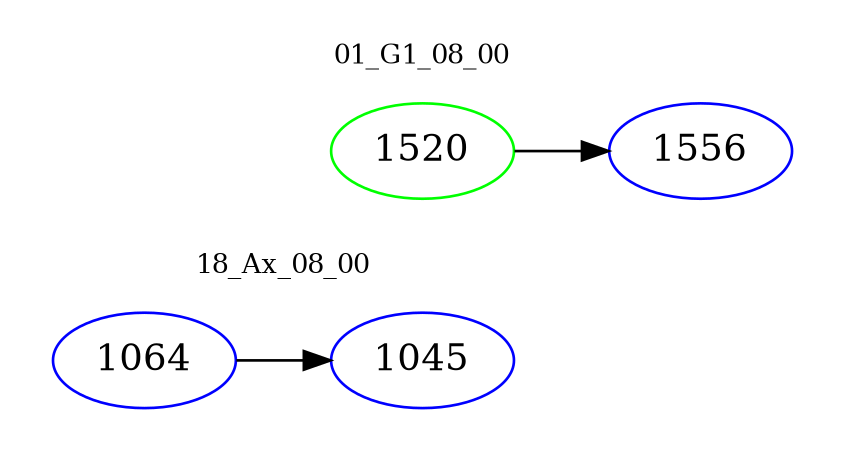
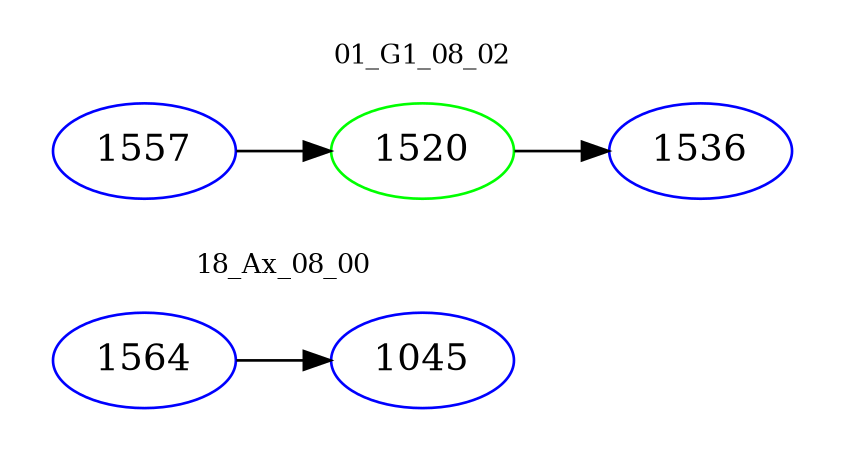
cluster "01_G1_08_00": label "01_G1_08_00" -> "01_G1_08_02"
node "1557": added
node "1556": label "1556" -> "1536"
node "1064": label "1064" -> "1564"
